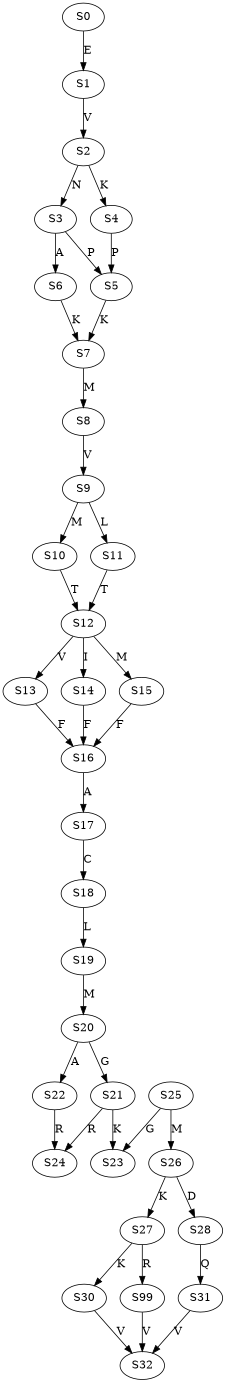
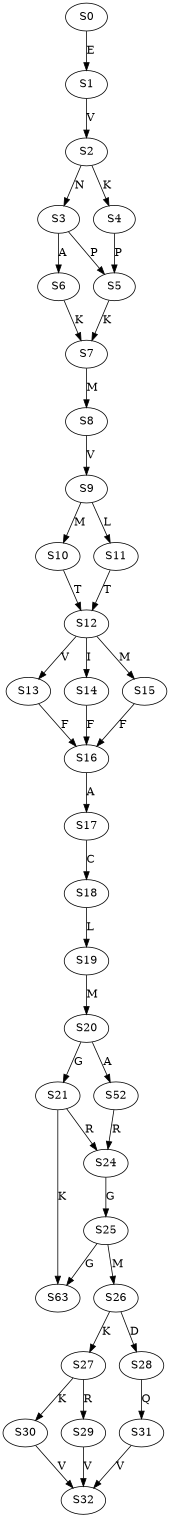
node "S22": label "S22" -> "S52"
node "S23": label "S23" -> "S63"
edge "S24" -> "S25": added, label "G"
node "S99": label "S99" -> "S29"
